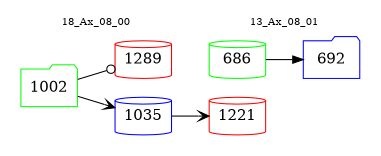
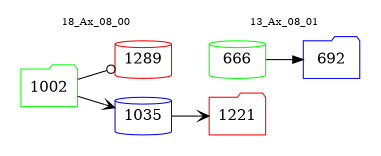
node "686": label "686" -> "666"
node "1221": shape cylinder -> folder
